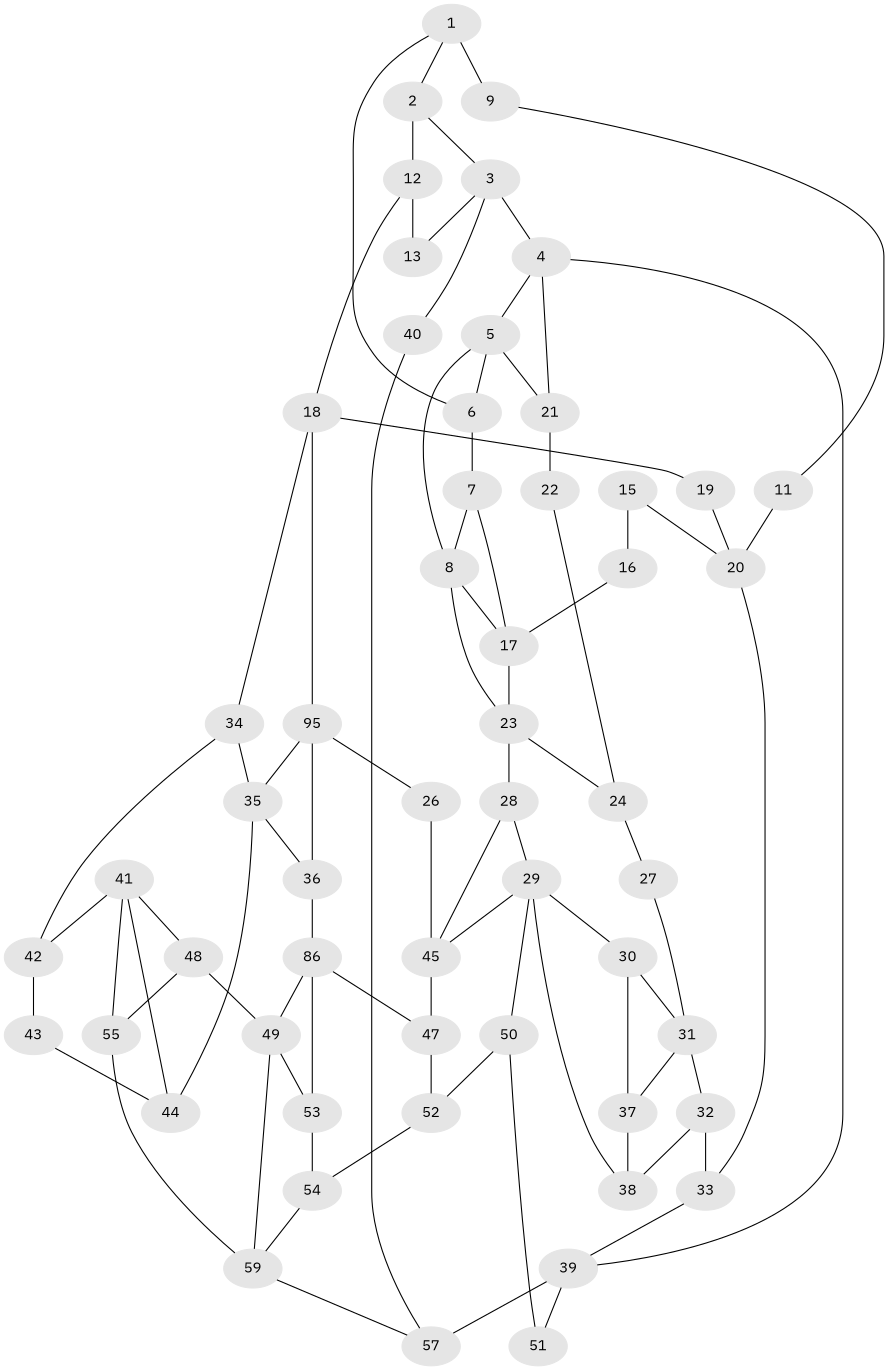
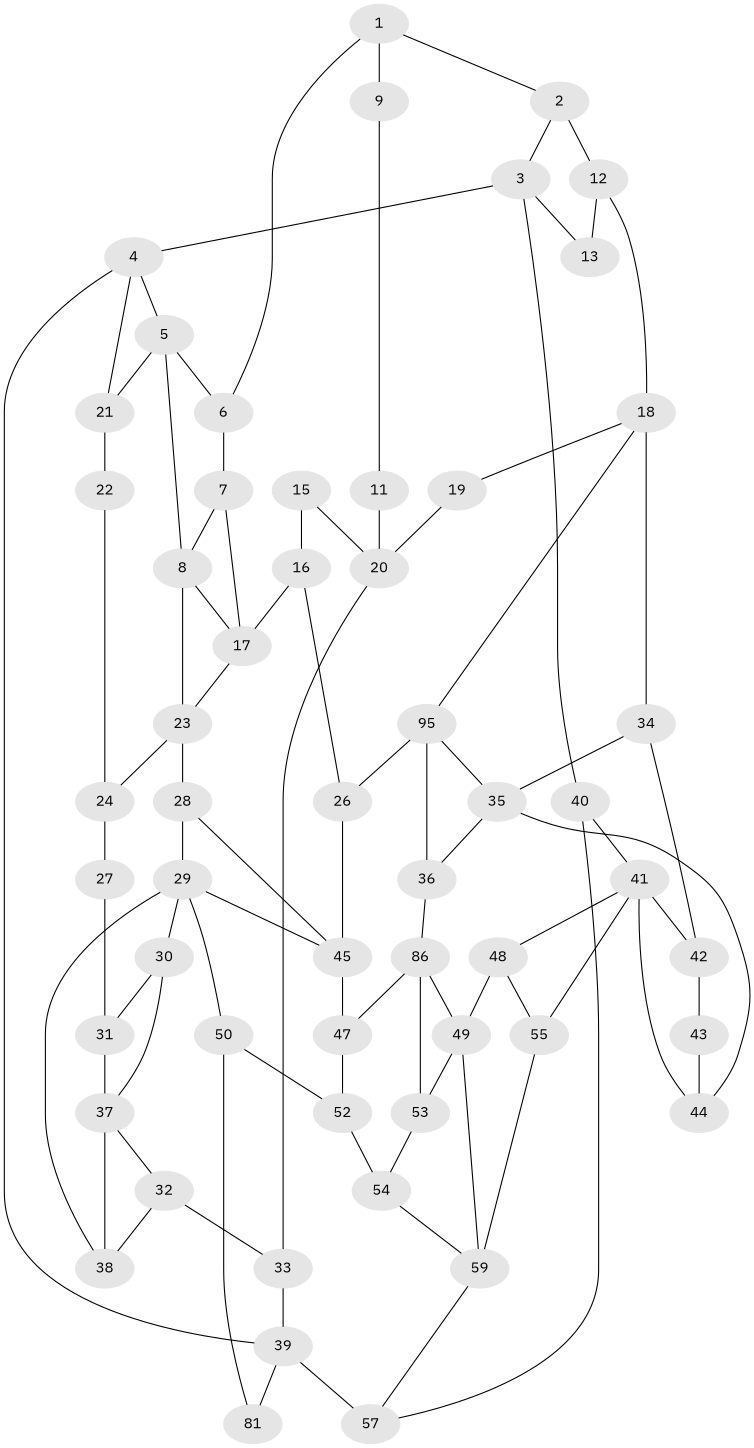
edge "16" -- "26": added
edge "40" -- "41": added
edge "31" -- "32": now "37" -- "32"
node "51": label "51" -> "81"
